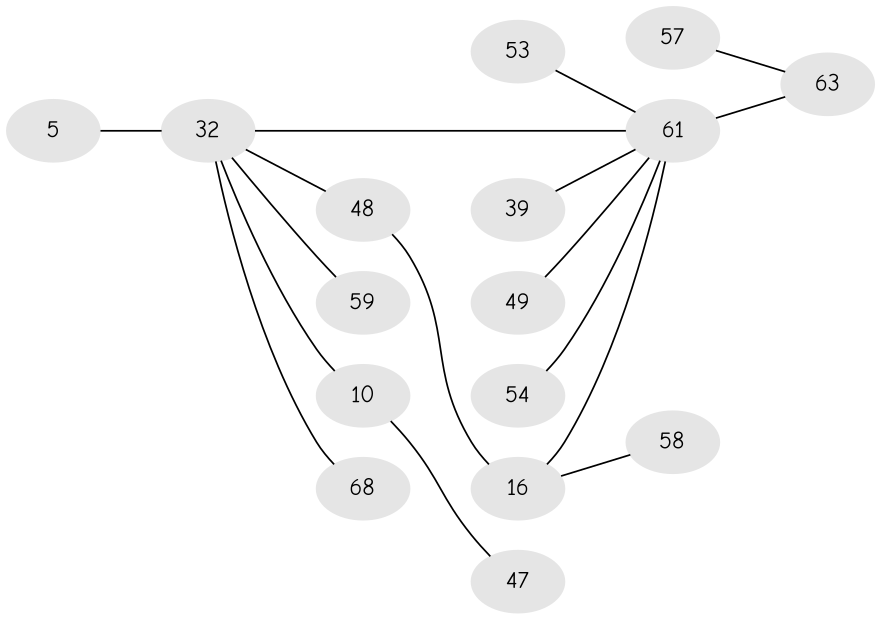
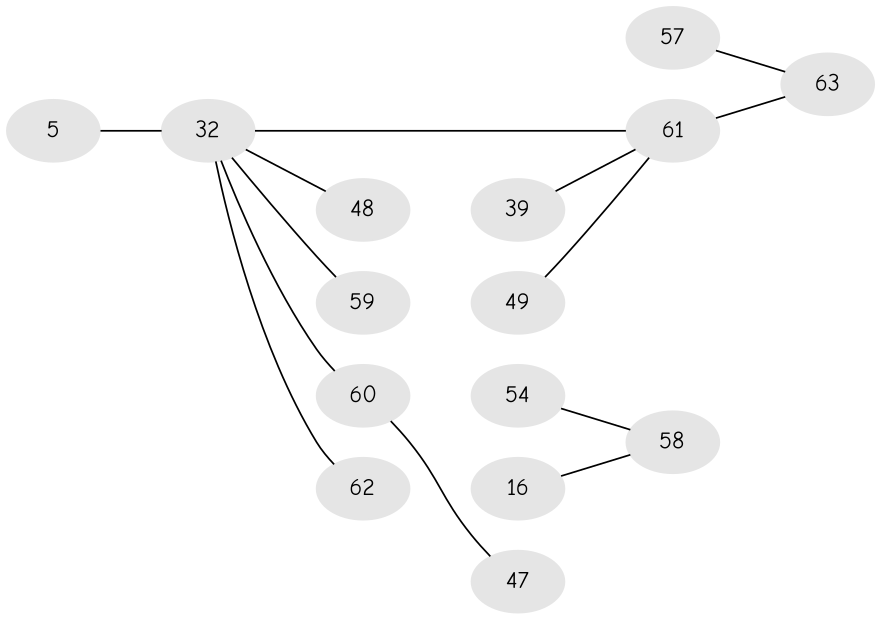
node "53": removed
edge "61" -- "54": now "58" -- "54"
edge "61" -- "16": removed
edge "48" -- "16": removed
node "10": label "10" -> "60"
node "68": label "68" -> "62"
